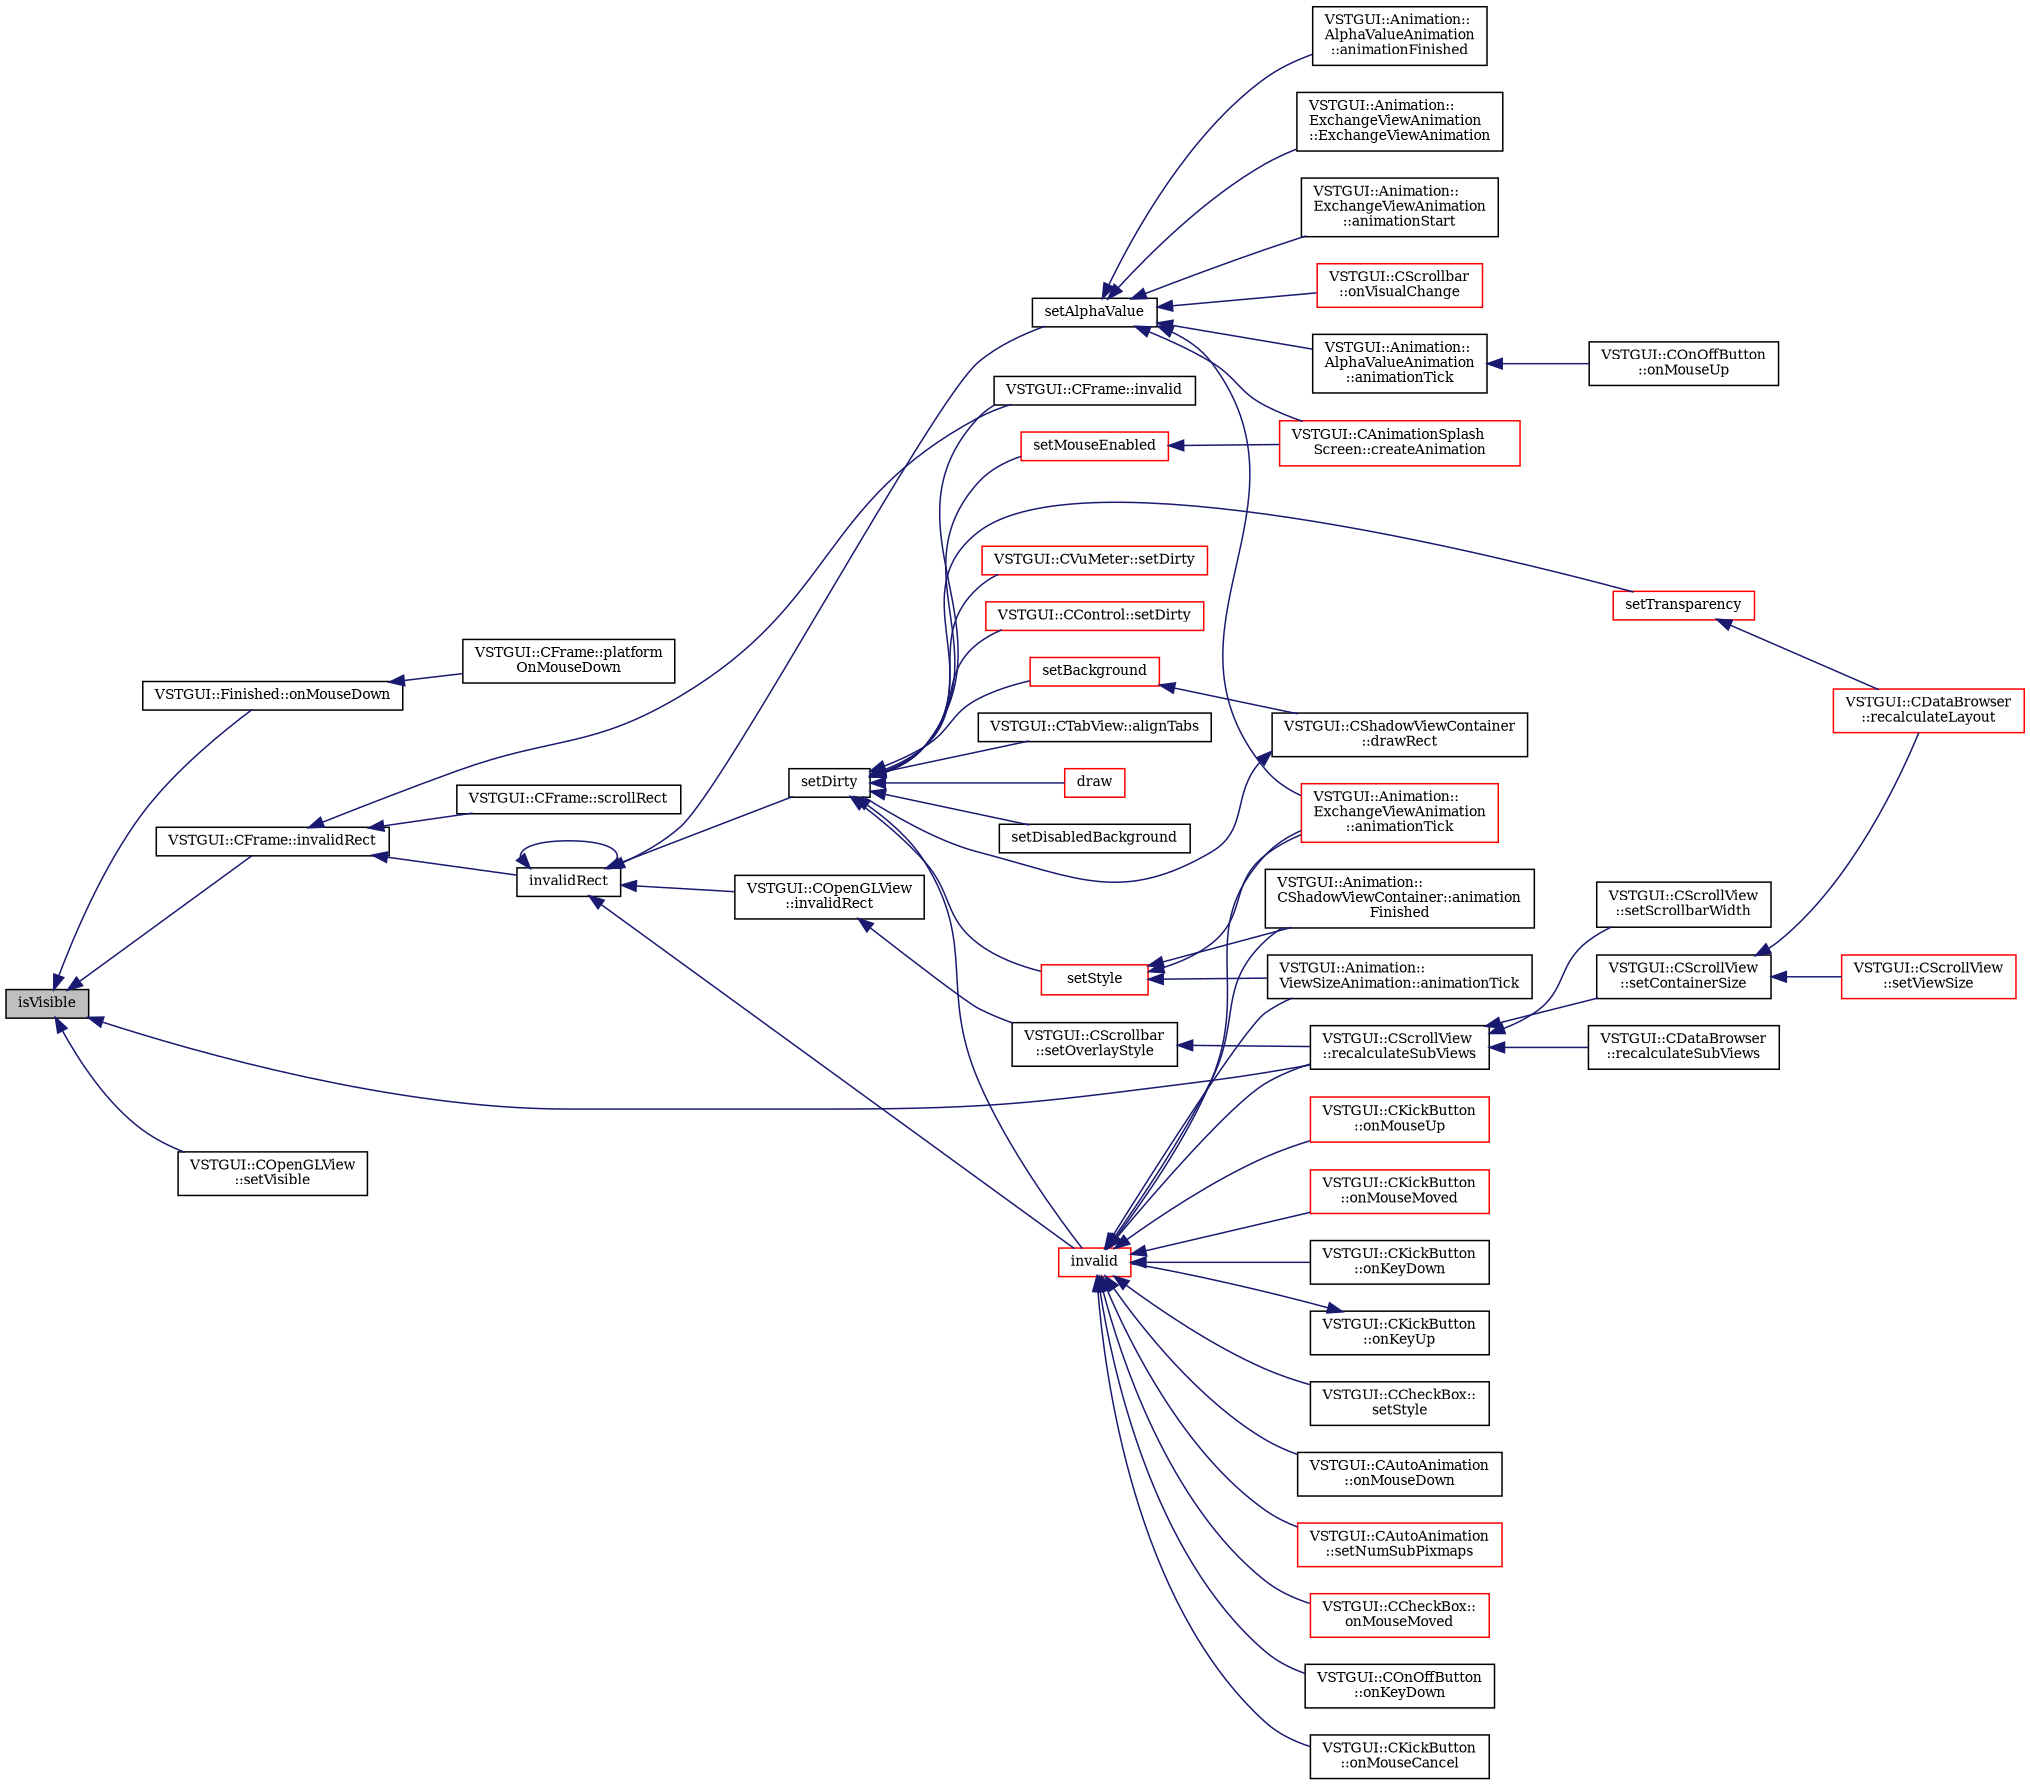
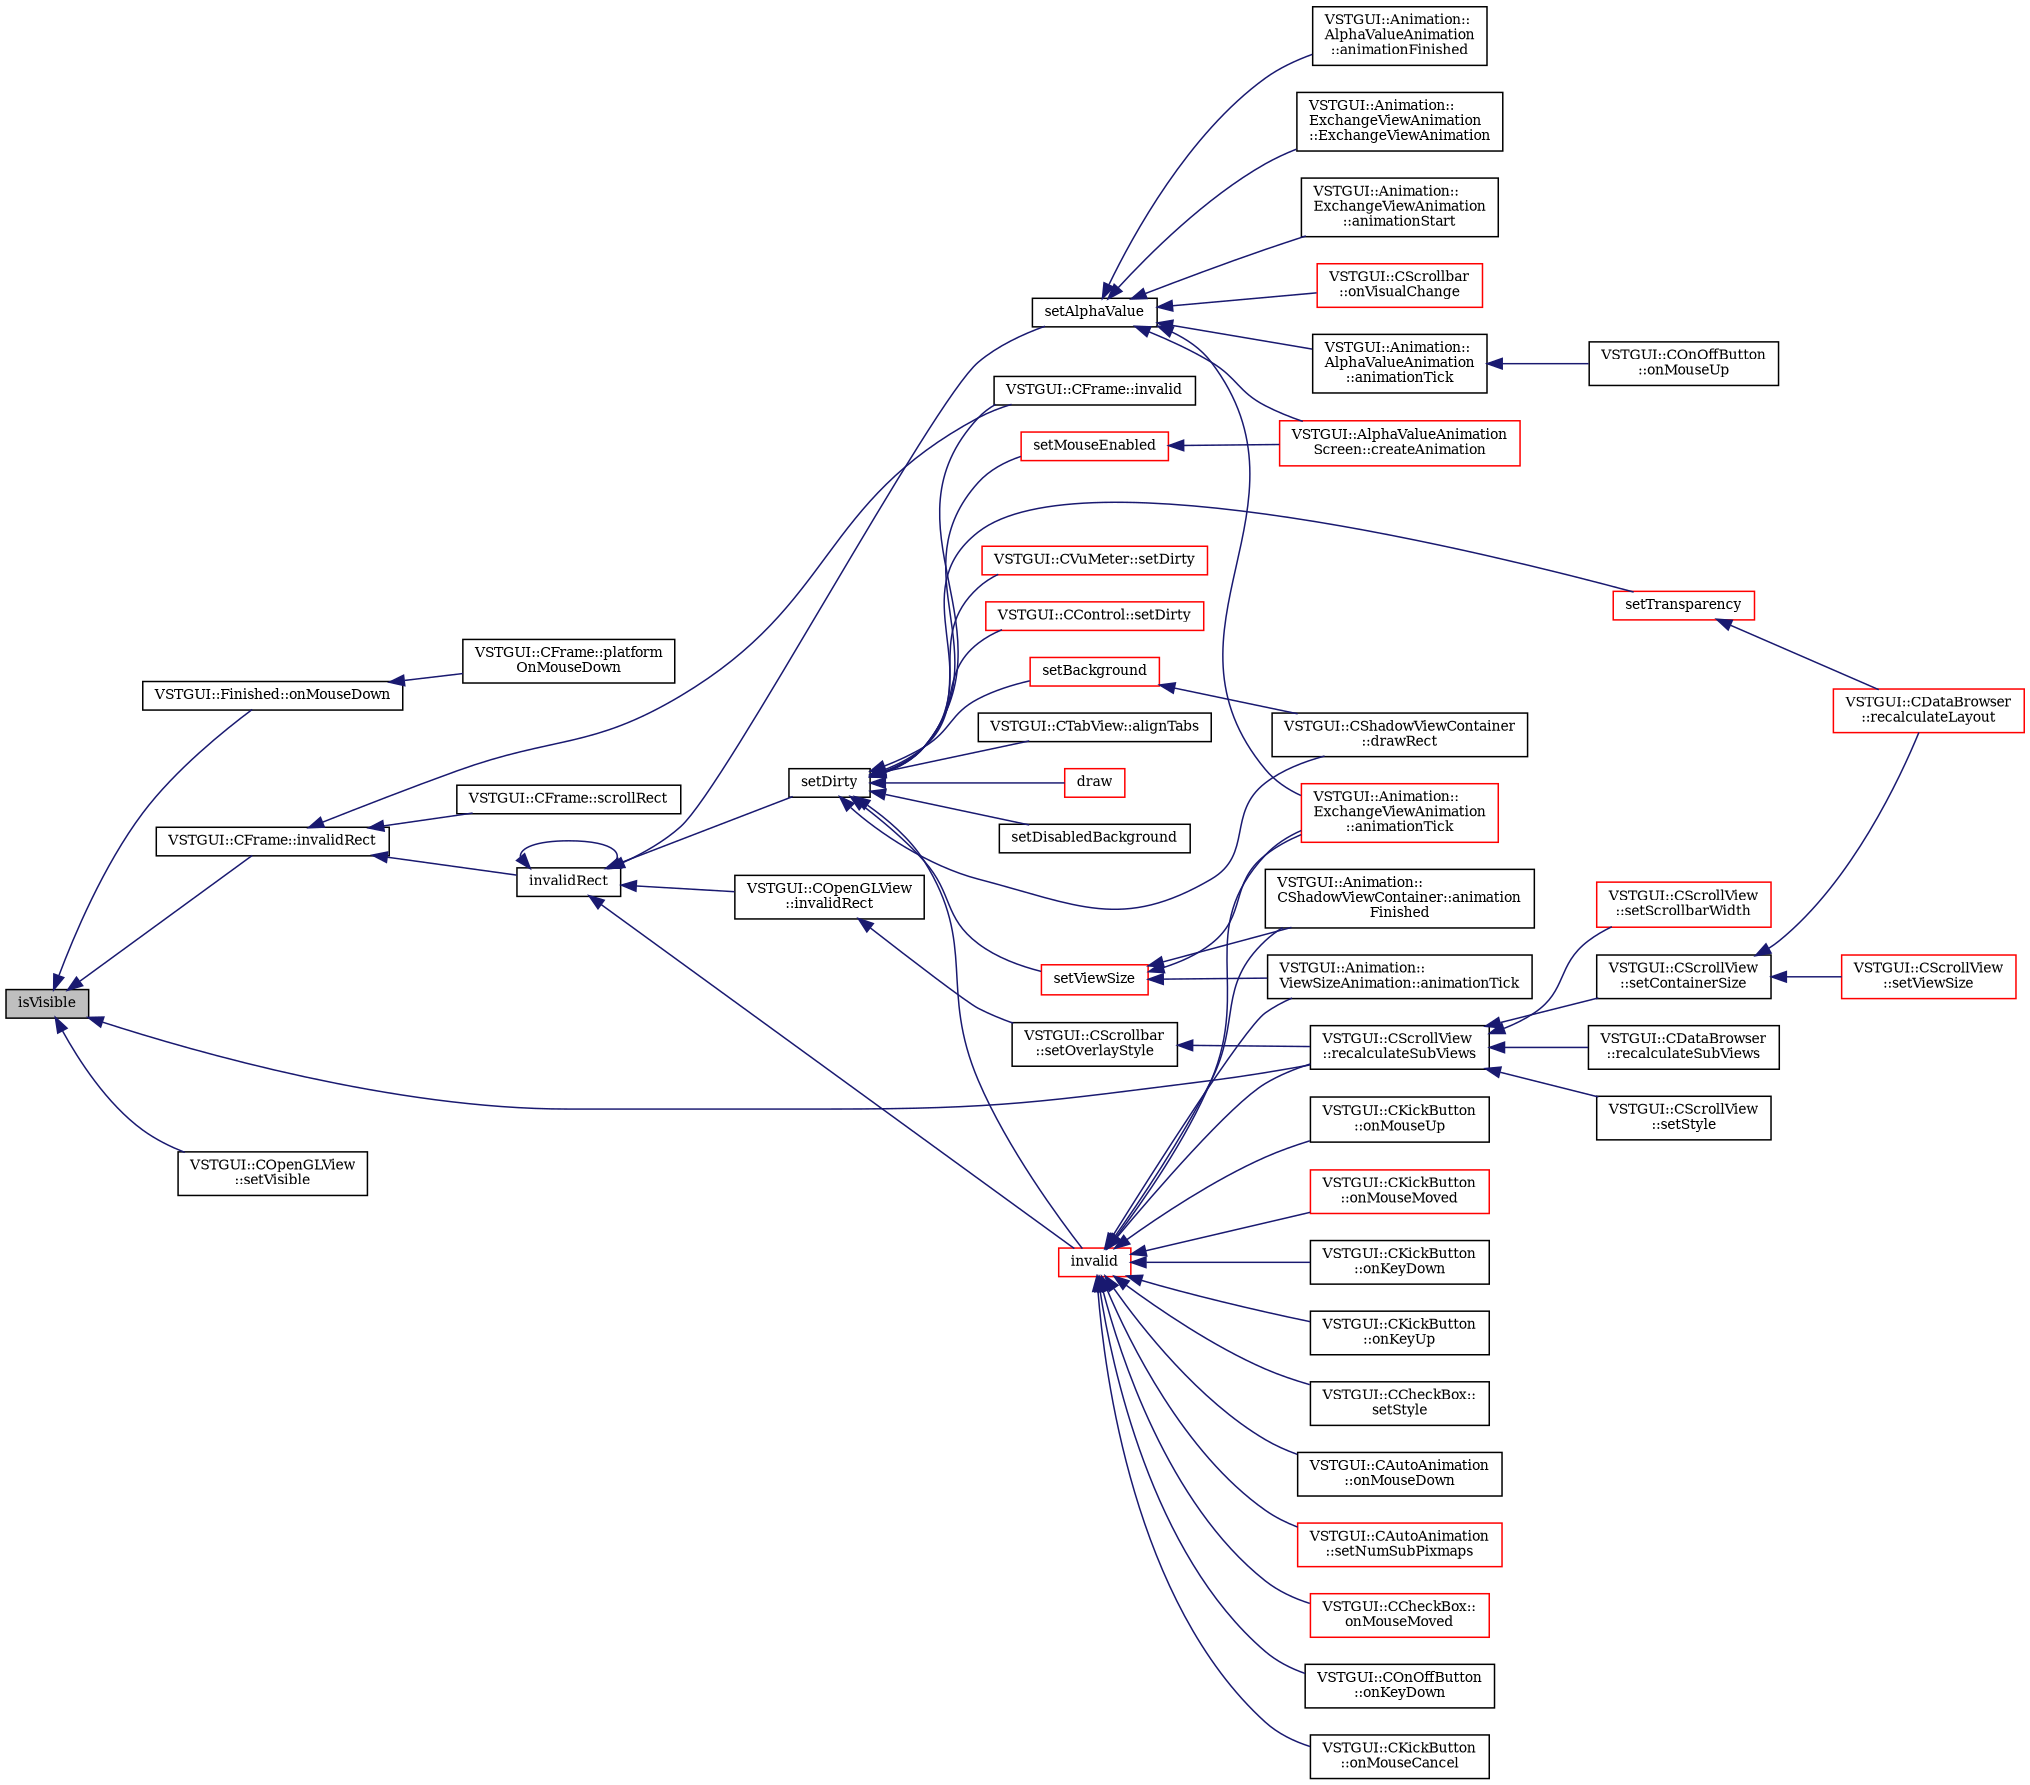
node "VSTGUI::CAnimationSplash Screen::createAnimation": label "VSTGUI::CAnimationSplash Screen::createAnimation" -> "VSTGUI::AlphaValueAnimation Screen::createAnimation"
edge "setDirty" -> "VSTGUI::CShadowViewContainer ::drawRect": reversed
node "VSTGUI::CScrollView ::setScrollbarWidth": color black -> red
node "setStyle": label "setStyle" -> "setViewSize"
node "VSTGUI::CScrollView ::setStyle": added
node "VSTGUI::CKickButton ::onMouseUp": color red -> black
edge "invalid" -> "VSTGUI::CKickButton ::onKeyUp": reversed
